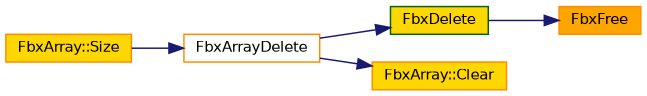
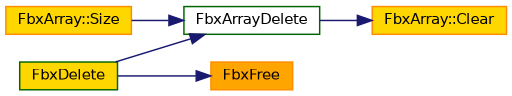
edge "FbxArrayDelete" -> "FbxDelete": reversed
node "FbxArrayDelete": color darkorange -> darkgreen
